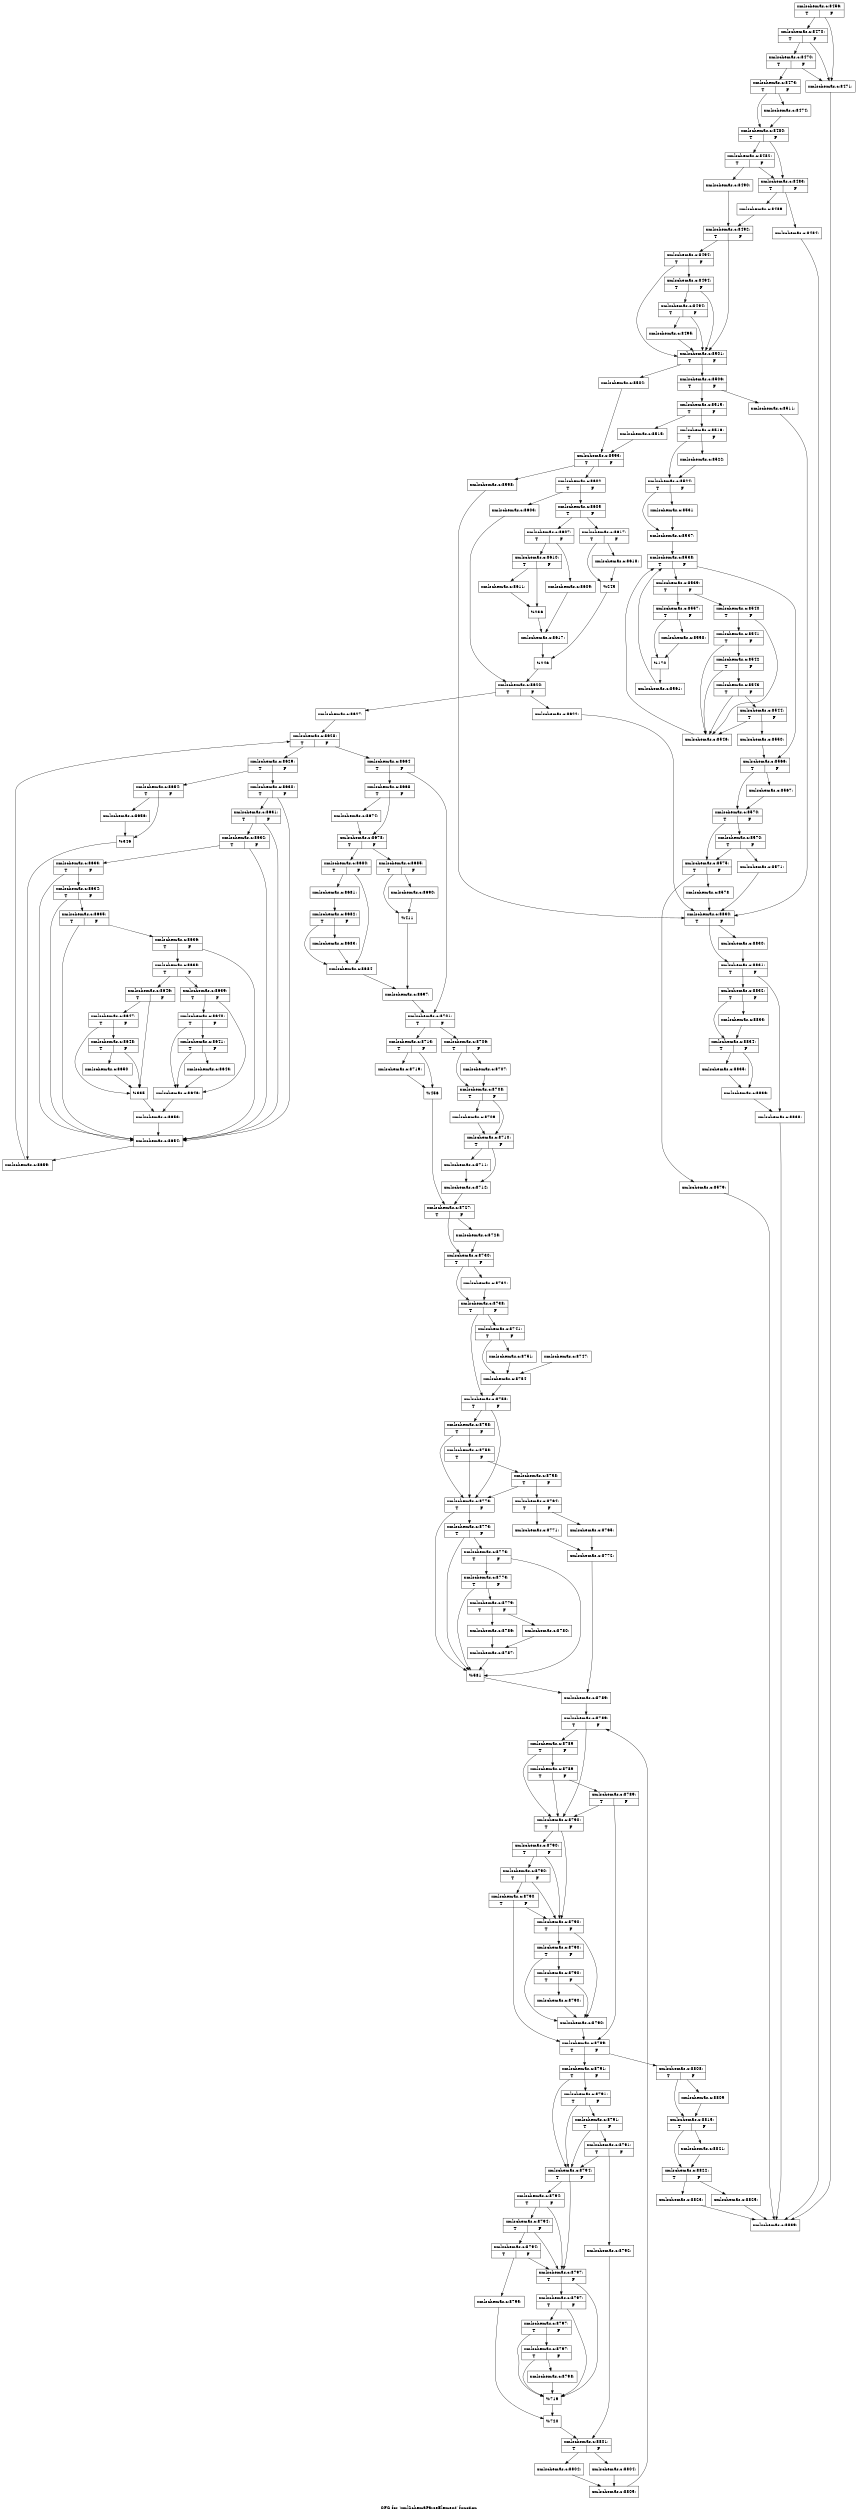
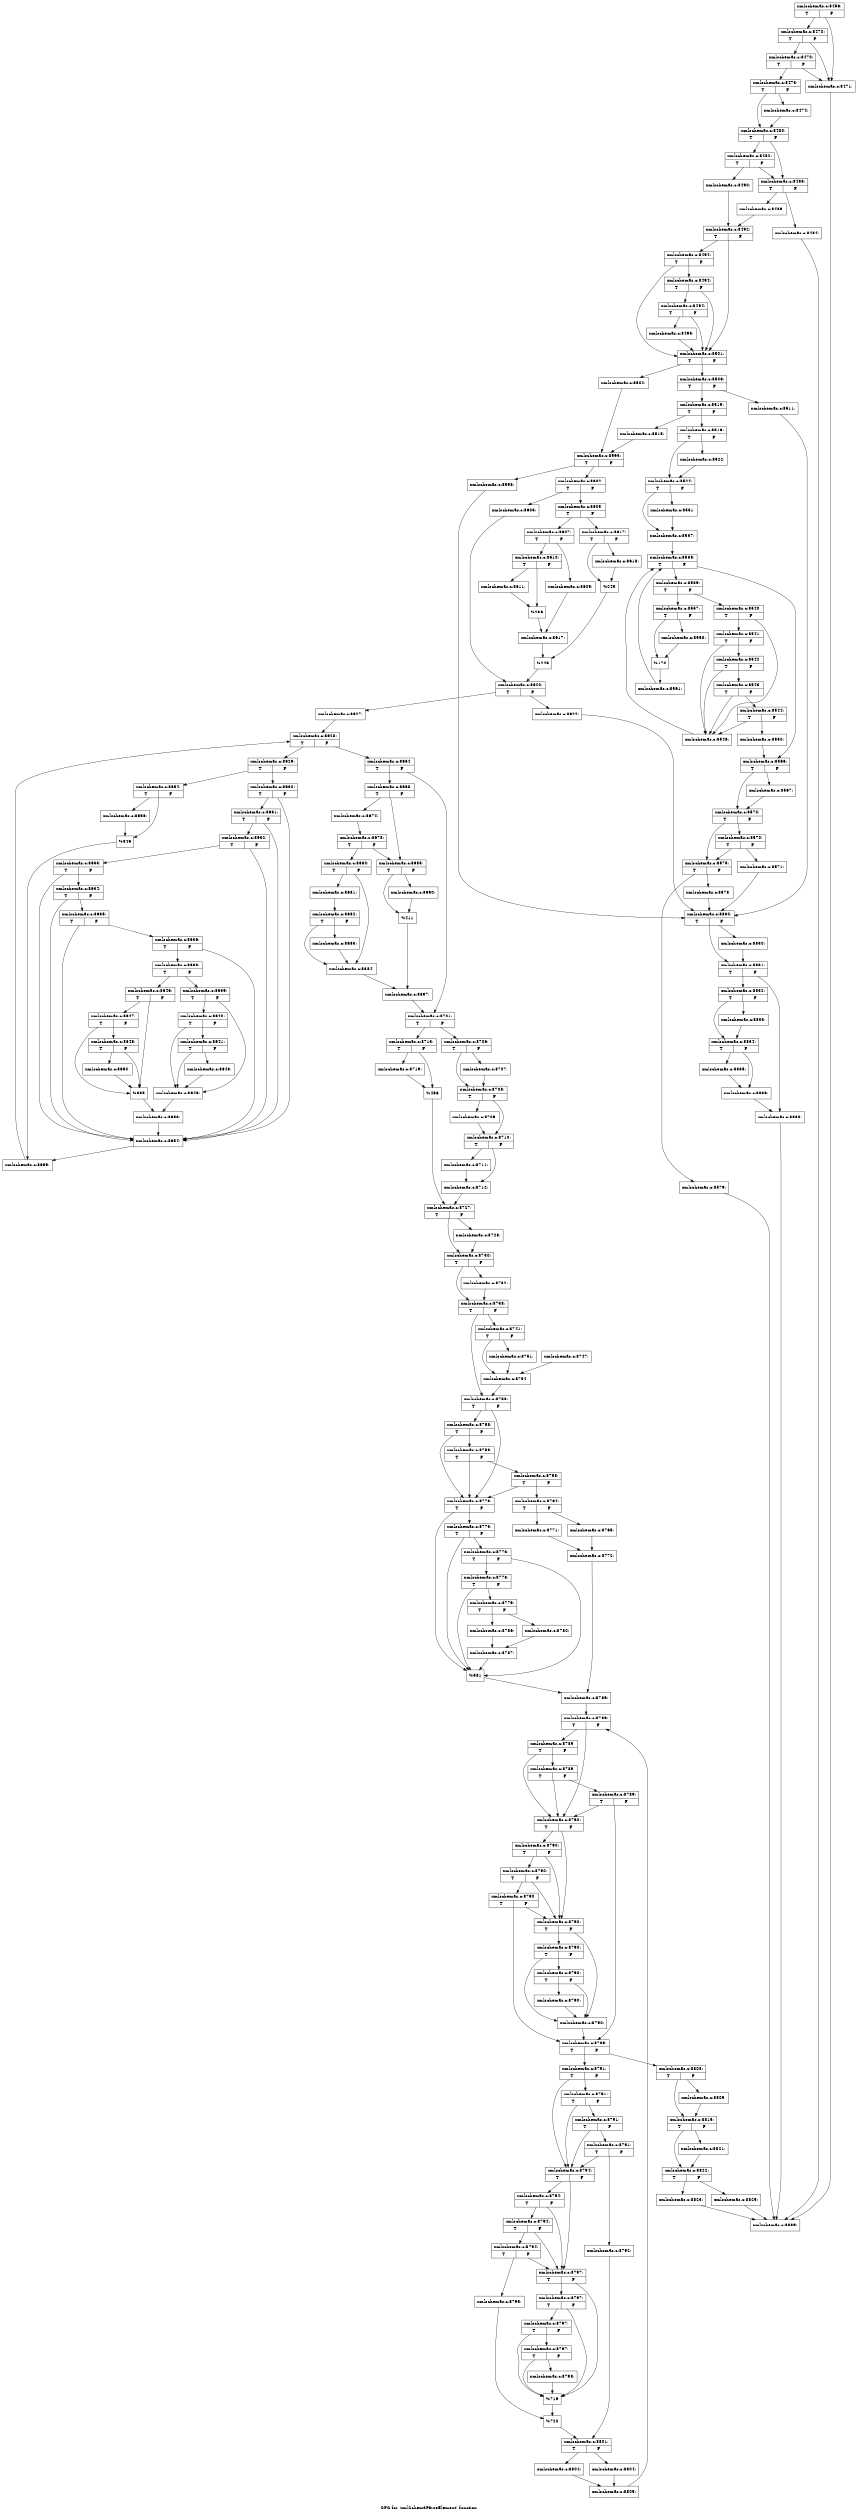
edge "xmlschemas.c:8668:" -> "xmlschemas.c:8678:": now "xmlschemas.c:8668:" -> "xmlschemas.c:8685:"
